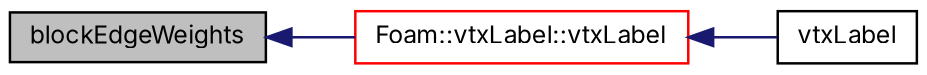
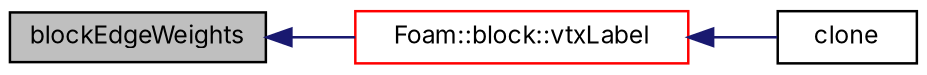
node "Foam::vtxLabel::vtxLabel": label "Foam::vtxLabel::vtxLabel" -> "Foam::block::vtxLabel"
node "vtxLabel": label "vtxLabel" -> "clone"
